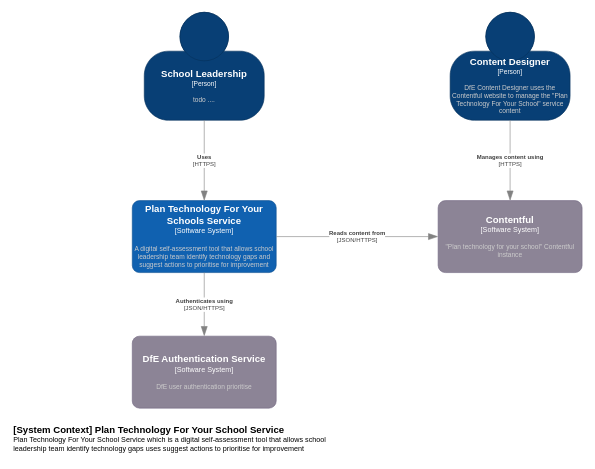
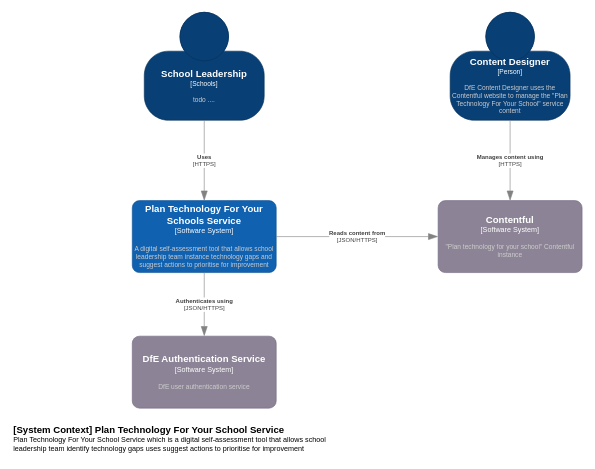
node "School Leadership [Person] todo ....": label "School Leadership [Person] todo ...." -> "School Leadership [Schools] todo ...."
node "Plan Technology For Your Schools Service [Software System] A digital self-assessment tool that allows school leadership team identify technology gaps and suggest actions to prioritise for improvement": label "Plan Technology For Your Schools Service [Software System] A digital self-assessment tool that allows school leadership team identify technology gaps and suggest actions to prioritise for improvement" -> "Plan Technology For Your Schools Service [Software System] A digital self-assessment tool that allows school leadership team instance technology gaps and suggest actions to prioritise for improvement"
node "DfE Authentication Service [Software System] DfE user authentication prioritise": label "DfE Authentication Service [Software System] DfE user authentication prioritise" -> "DfE Authentication Service [Software System] DfE user authentication service"
